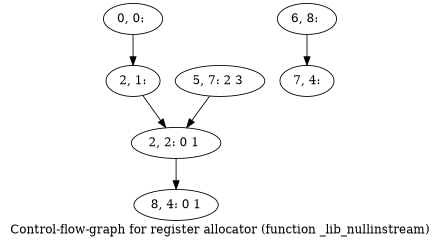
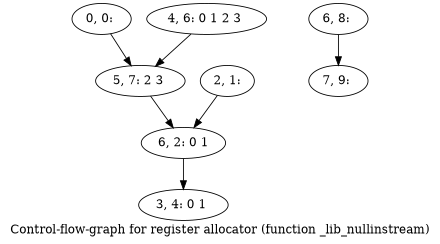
node "4, 6: 0 1 2 3": added
edge "0, 0:" -> "2, 1:": now "0, 0:" -> "5, 7: 2 3"
node "7, 4:": label "7, 4:" -> "7, 9:"
node "2, 2: 0 1": label "2, 2: 0 1" -> "6, 2: 0 1"
node "8, 4: 0 1": label "8, 4: 0 1" -> "3, 4: 0 1"
